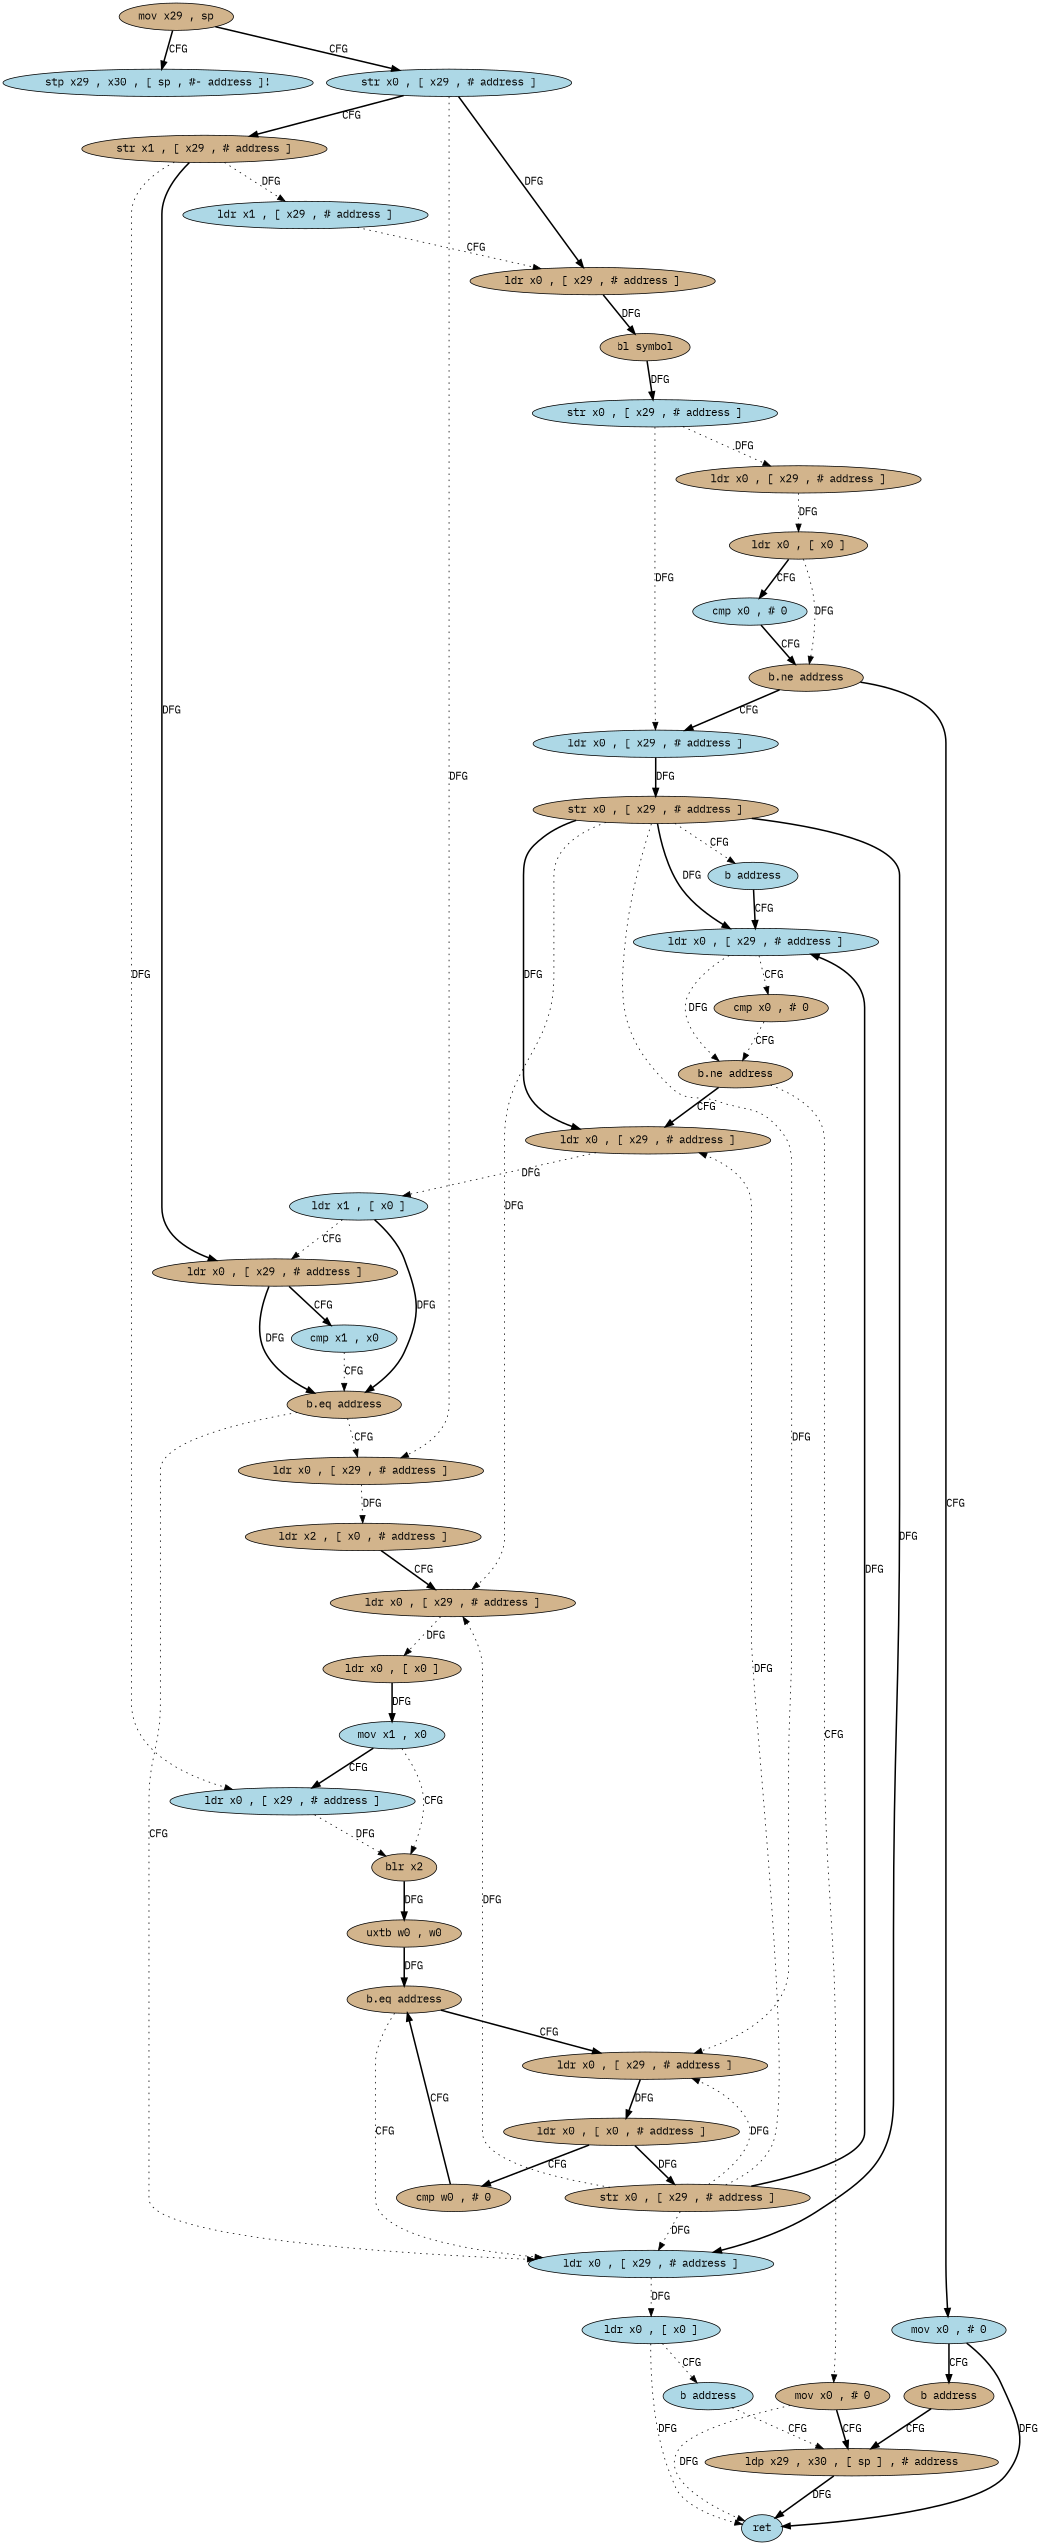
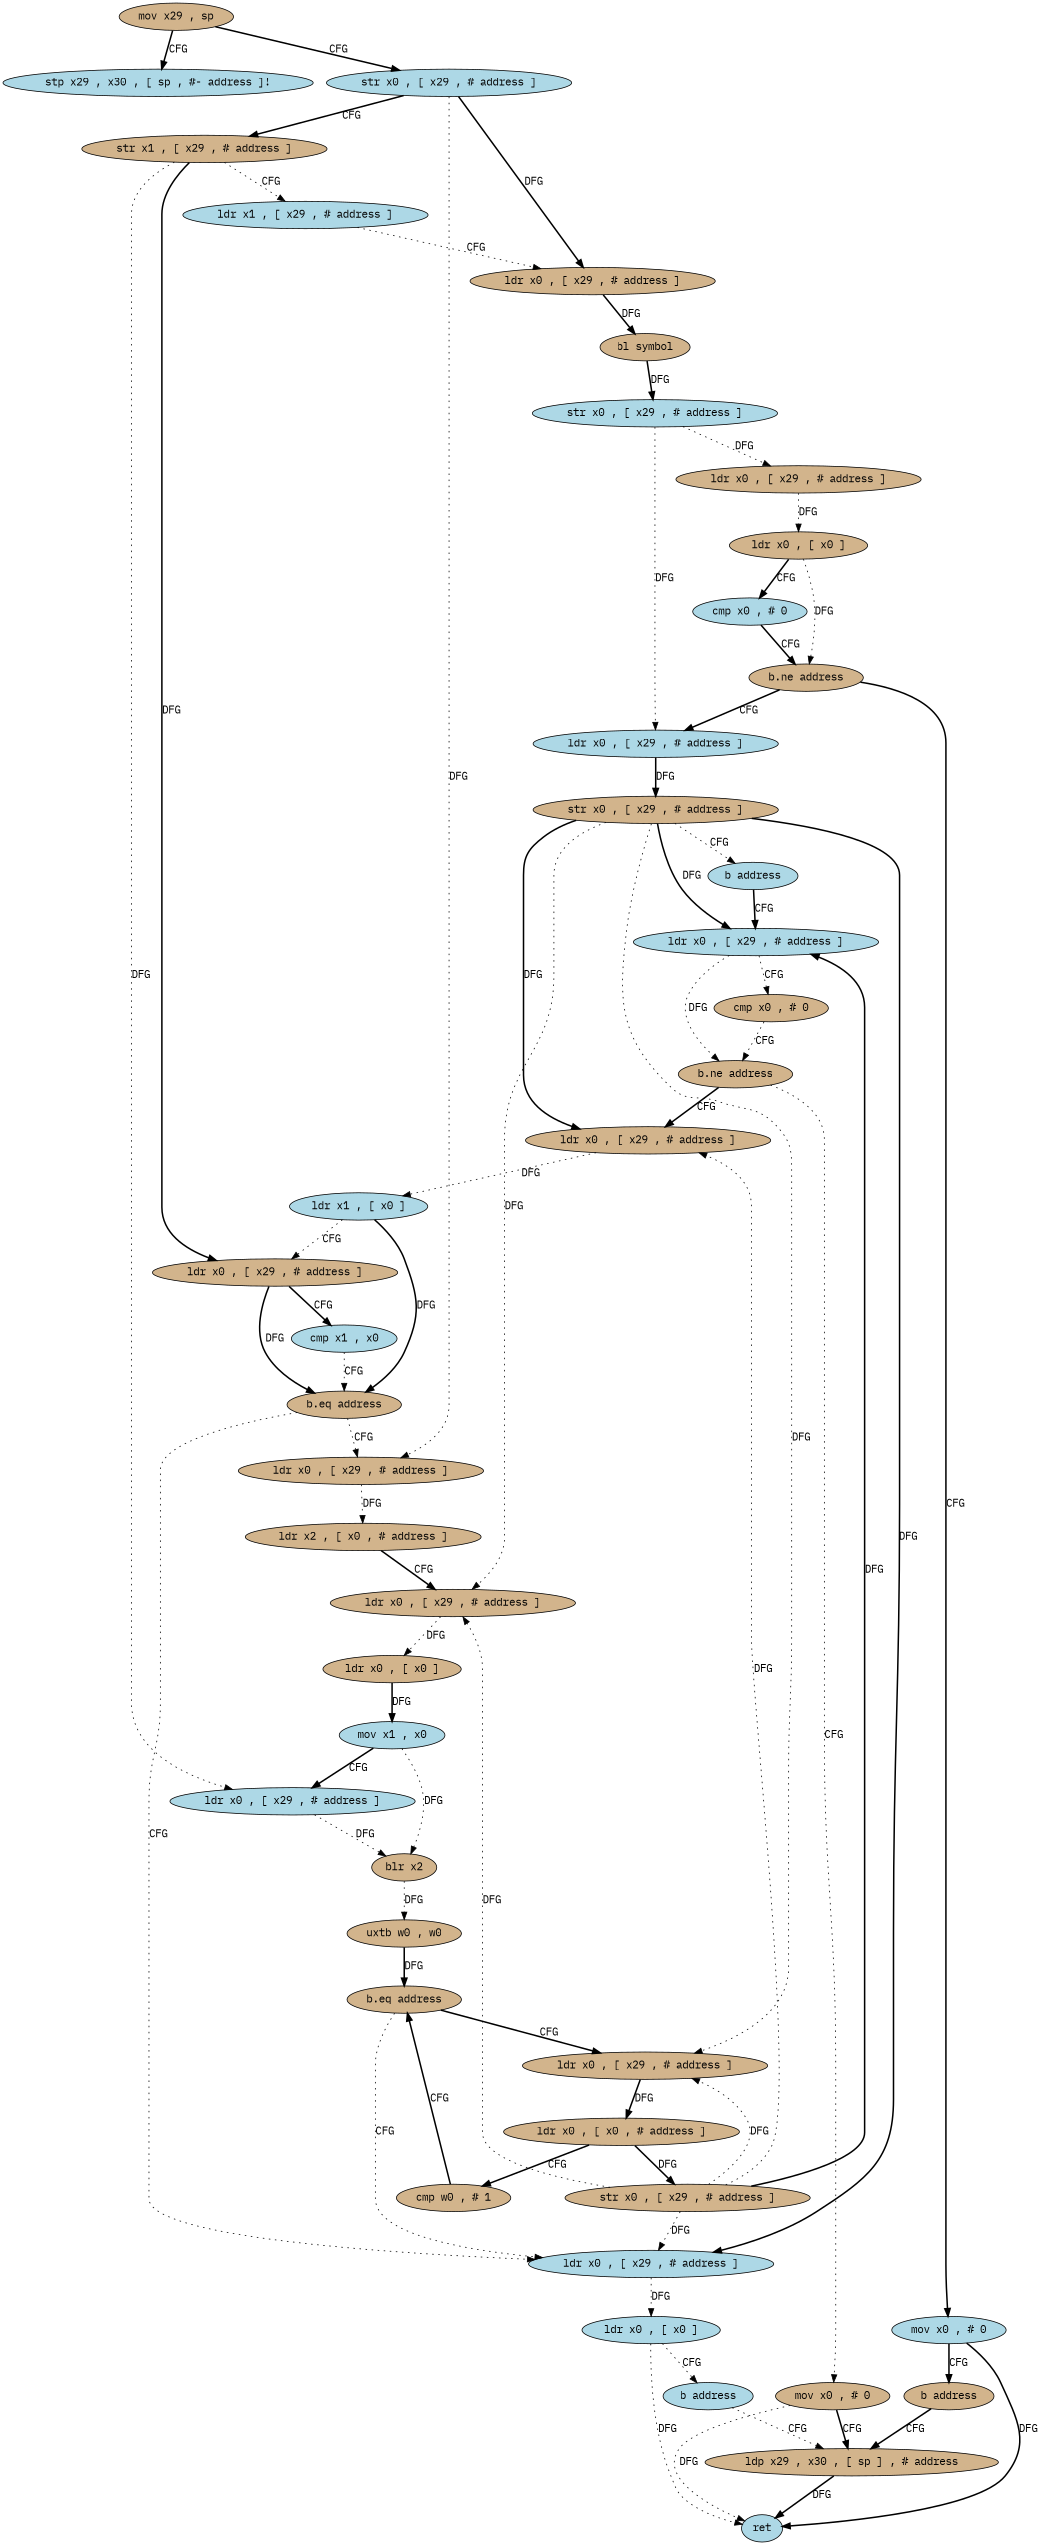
edge "str x1 , [ x29 , # address ]" -> "ldr x1 , [ x29 , # address ]": label "DFG" -> "CFG"
edge "mov x1 , x0" -> "blr x2": label "CFG" -> "DFG"
edge "blr x2" -> "uxtb w0 , w0": style bold -> dotted
node "cmp w0 , # 0": label "cmp w0 , # 0" -> "cmp w0 , # 1"
